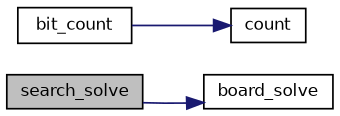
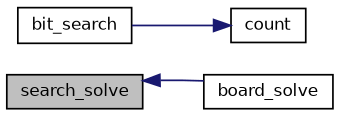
node "bit_count": label "bit_count" -> "bit_search"
edge "search_solve" -> "board_solve": reversed
